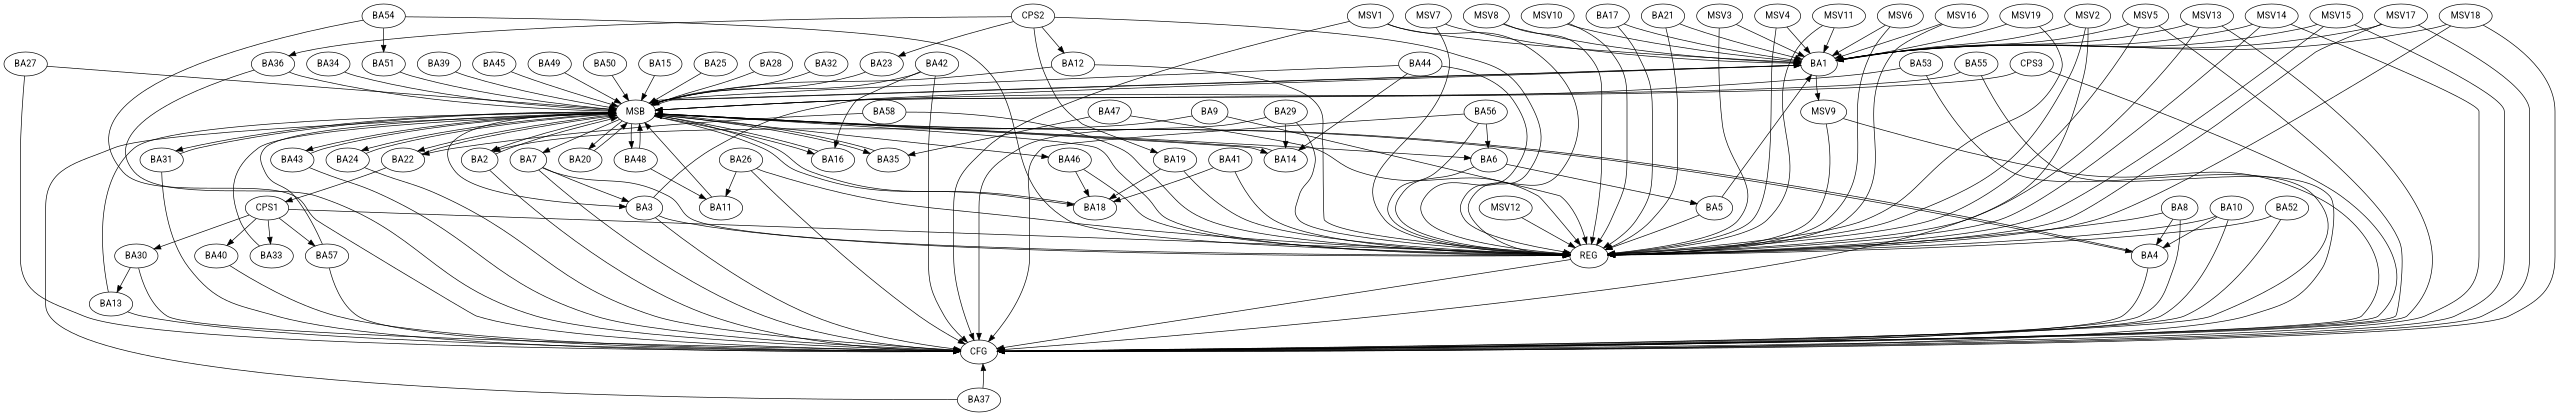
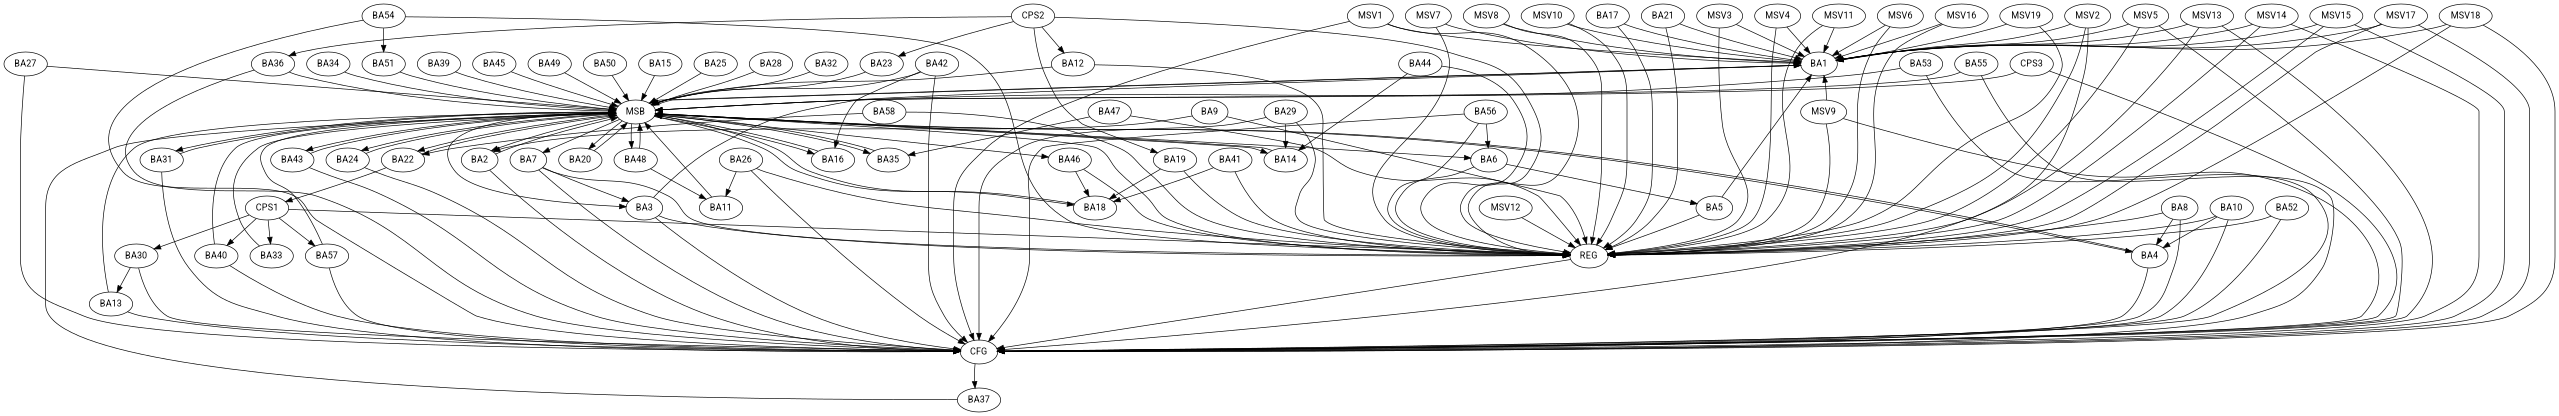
edge "BA44" -> "MSB": now "BA40" -> "MSB"
edge "BA1" -> "MSV9": reversed
edge "BA37" -> "CFG": reversed
